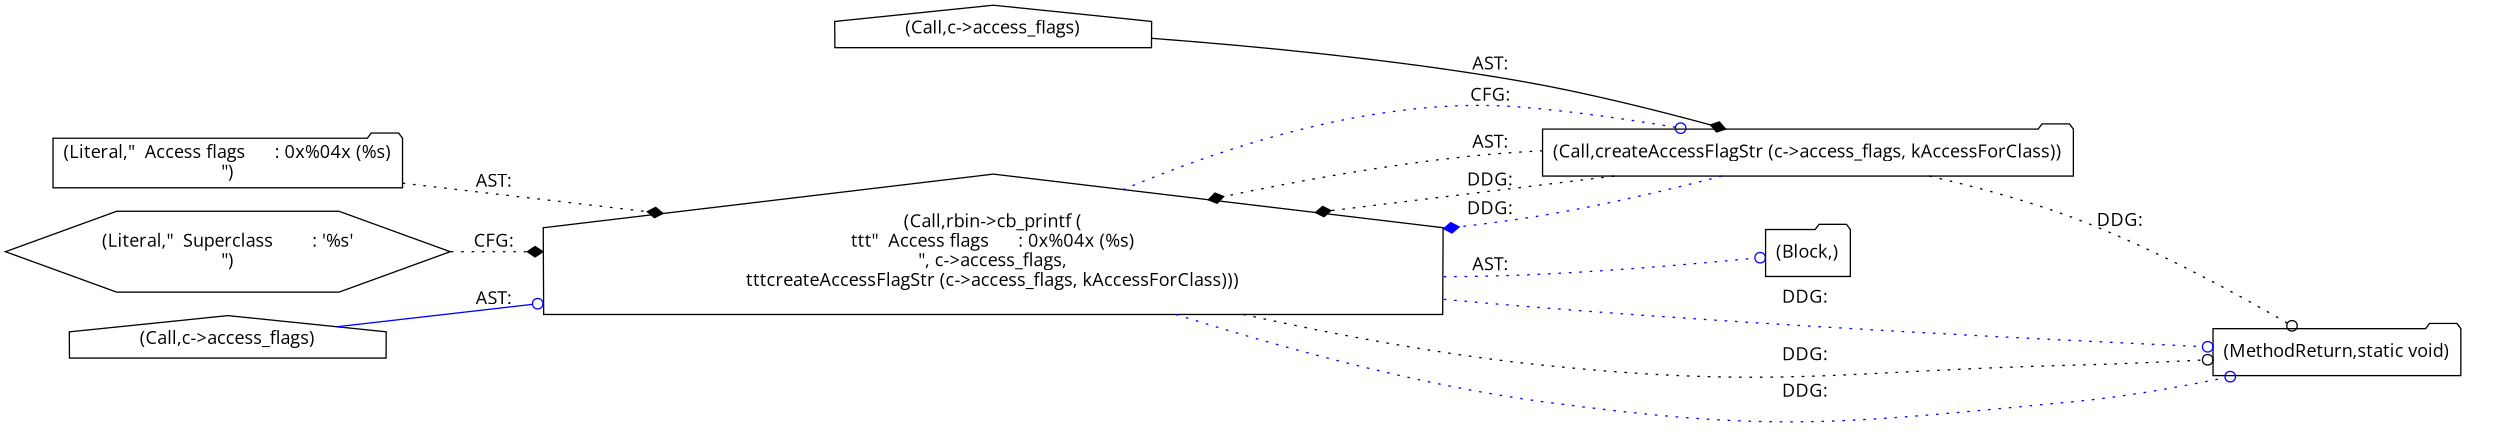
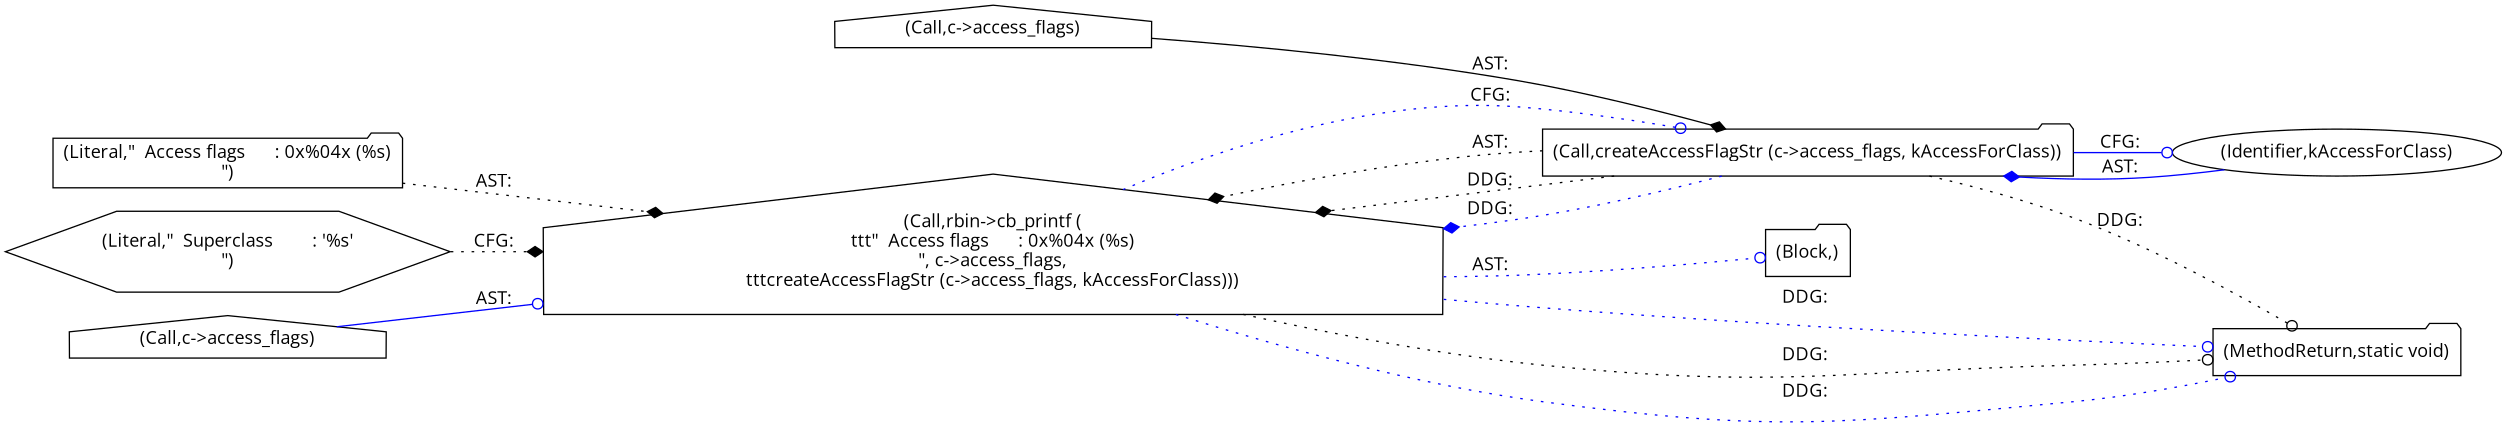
node "(Identifier,kAccessForClass)": added
